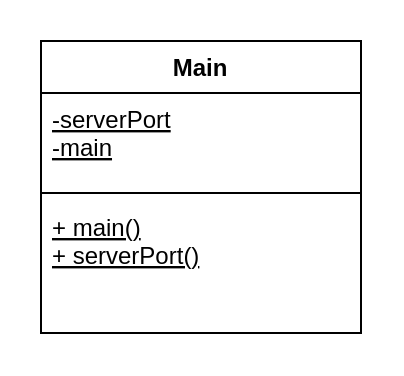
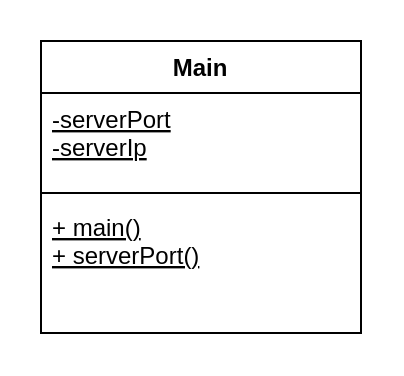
node "-serverPort -main": label "-serverPort -main" -> "-serverPort -serverIp"
